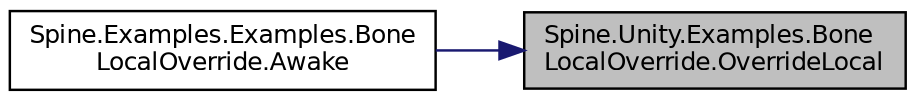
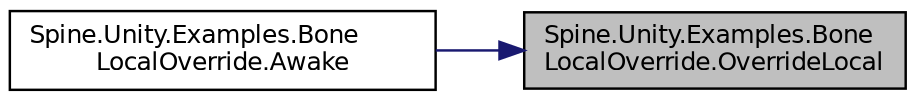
node "Spine.Examples.Examples.Bone LocalOverride.Awake": label "Spine.Examples.Examples.Bone LocalOverride.Awake" -> "Spine.Unity.Examples.Bone LocalOverride.Awake"
